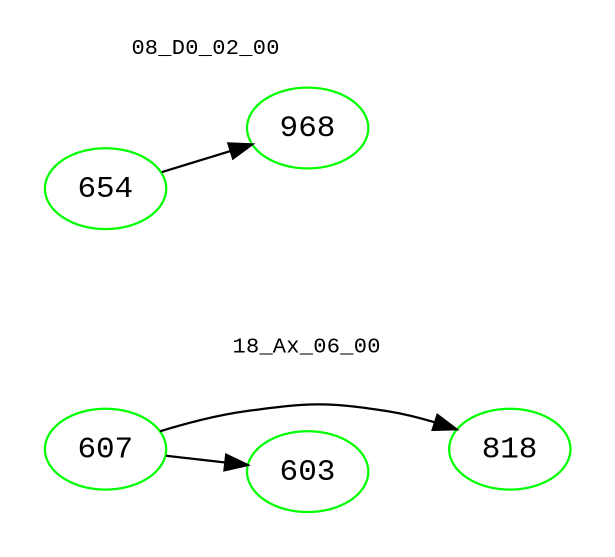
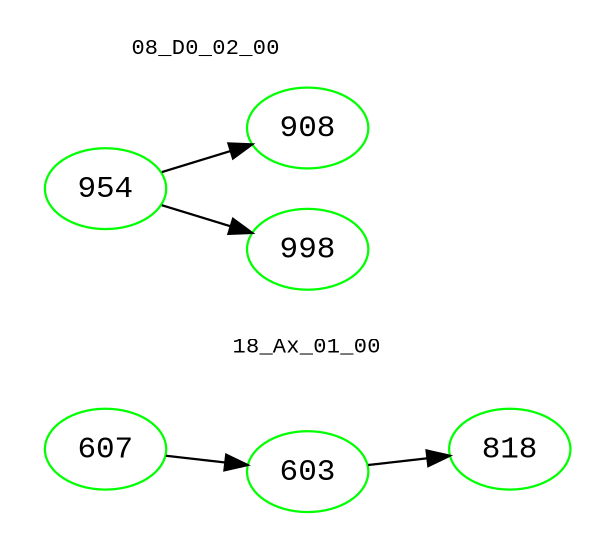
node "968": label "968" -> "908"
node "654": label "654" -> "954"
node "998": added
cluster "18_Ax_06_00": label "18_Ax_06_00" -> "18_Ax_01_00"
edge "607" -> "818": now "603" -> "818"
